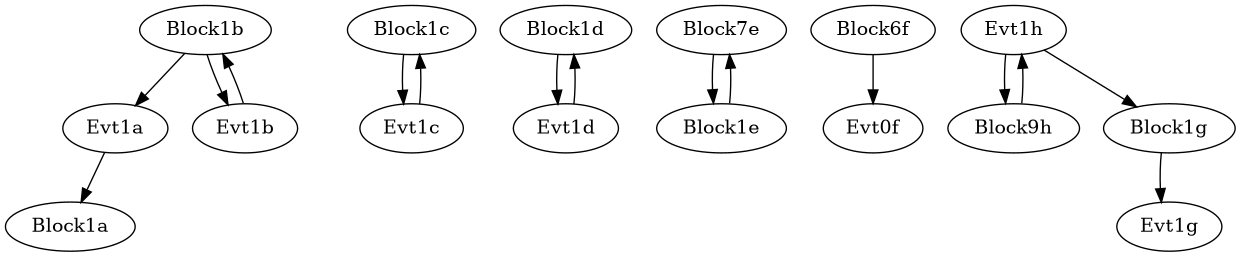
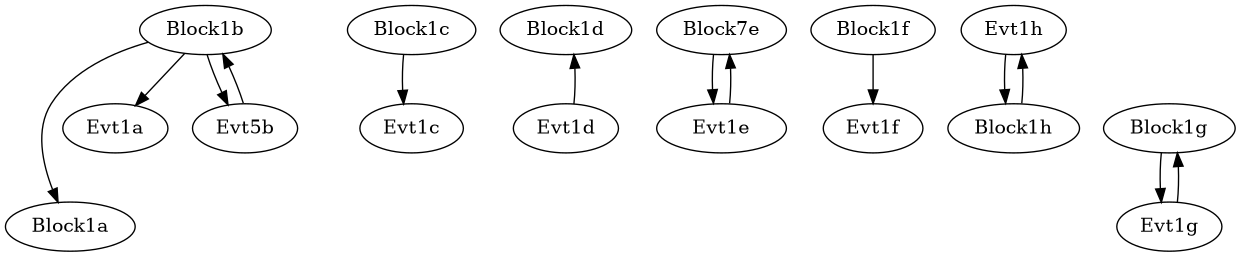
node "Block6f": label "Block6f" -> "Block1f"
edge "Block1d" -> "Evt1d": removed
edge "Evt1h" -> "Block1g": now "Evt1g" -> "Block1g"
edge "Evt1c" -> "Block1c": removed
node "Evt1b": label "Evt1b" -> "Evt5b"
node "Block1e": label "Block1e" -> "Evt1e"
node "Evt0f": label "Evt0f" -> "Evt1f"
node "Block9h": label "Block9h" -> "Block1h"
edge "Evt1a" -> "Block1a": now "Block1b" -> "Block1a"
